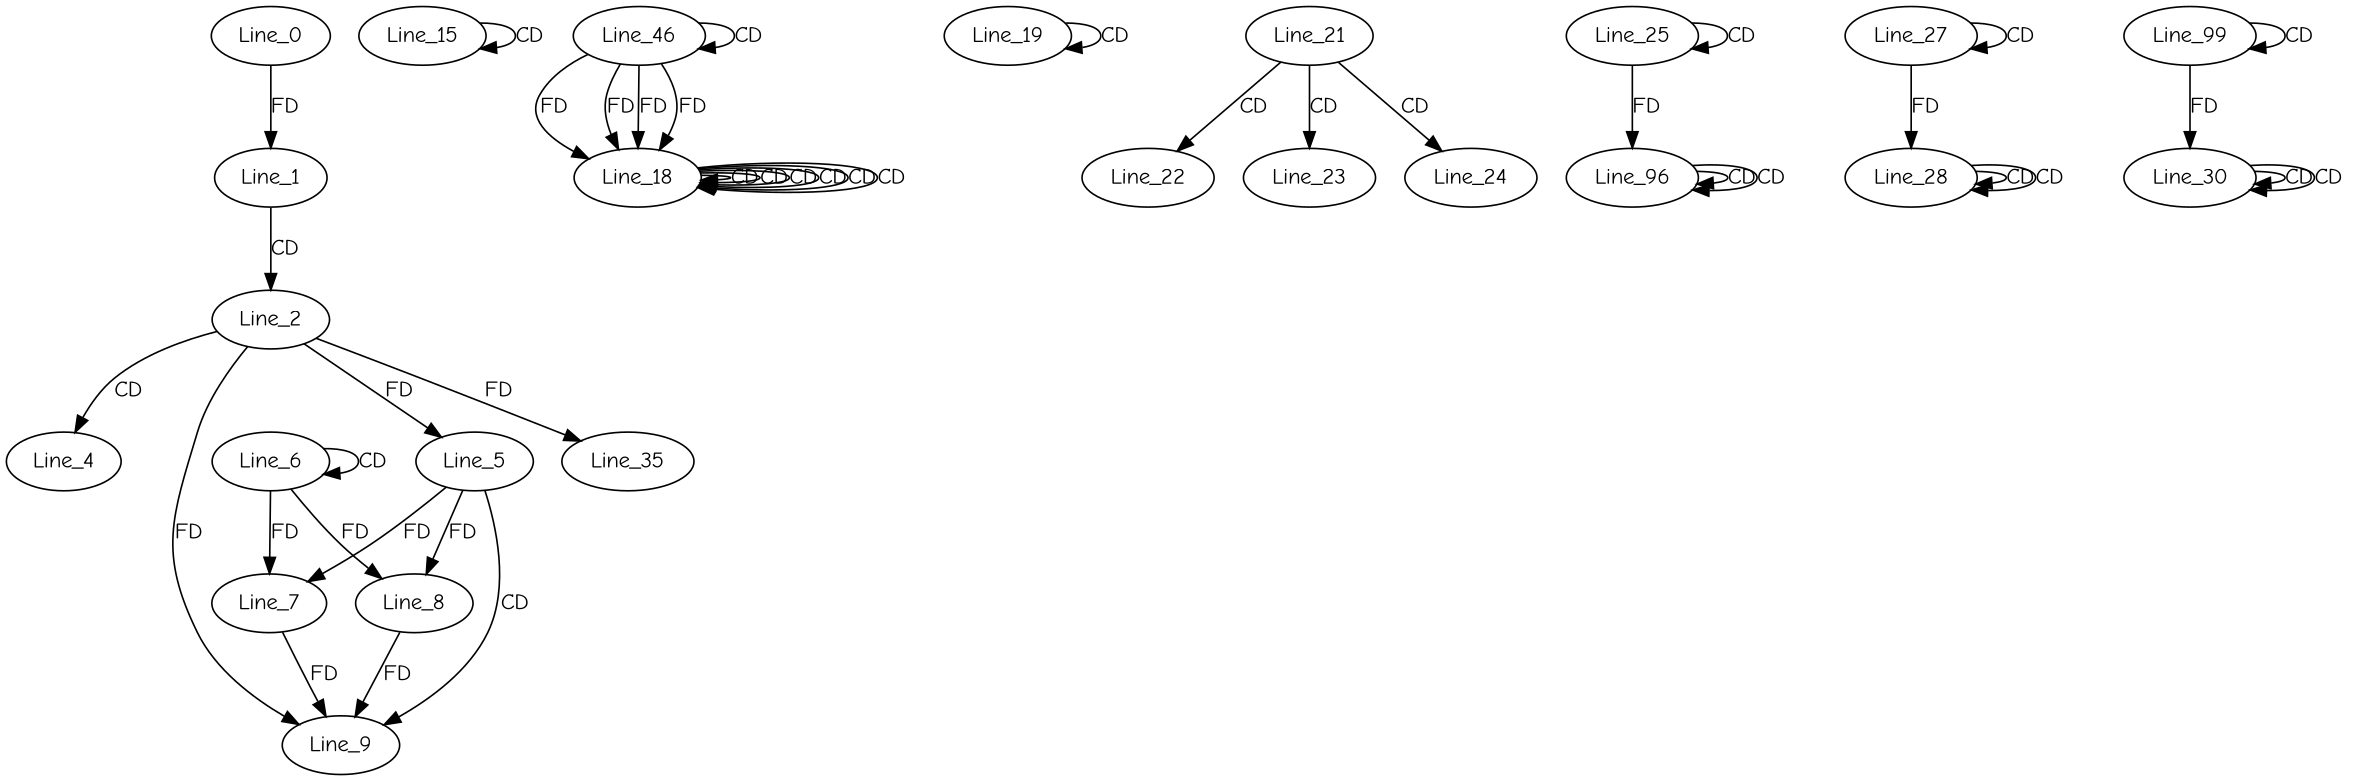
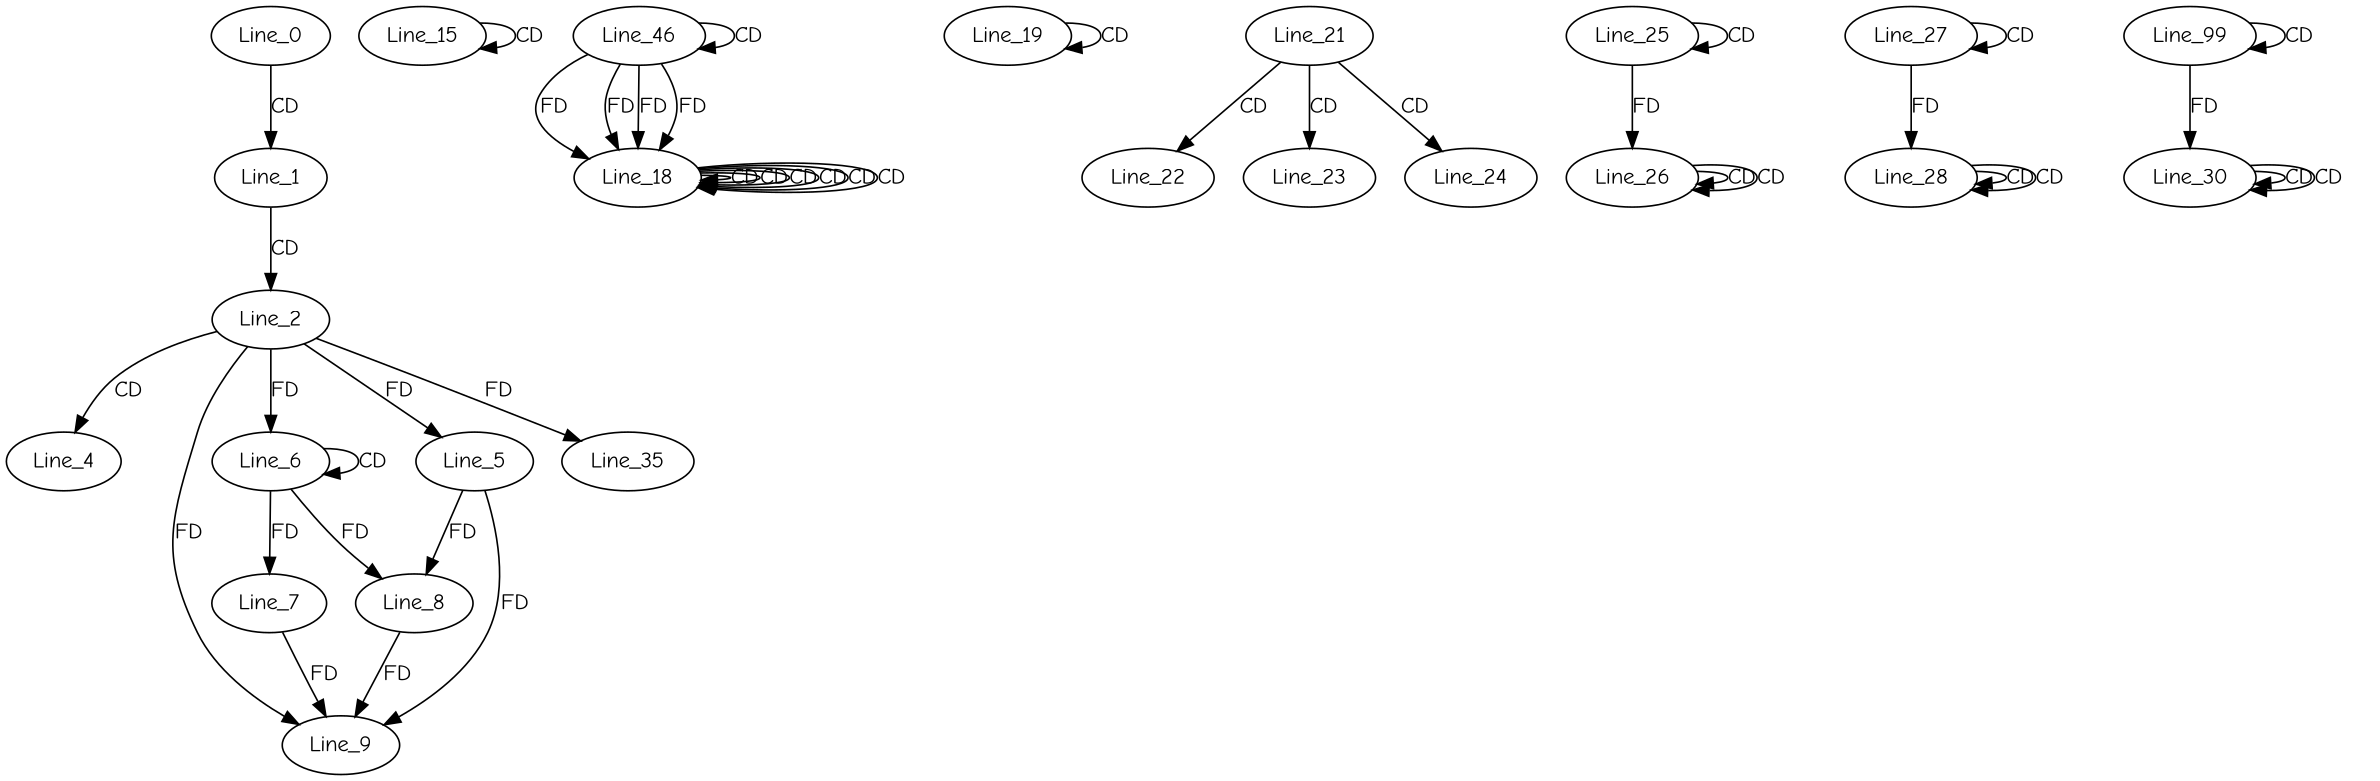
edge "Line_0" -> "Line_1": label "FD" -> "CD"
node "Line_96": label "Line_96" -> "Line_26"
edge "Line_2" -> "Line_6": added, label "FD"
edge "Line_5" -> "Line_7": removed, label "FD"
edge "Line_5" -> "Line_9": label "CD" -> "FD"
